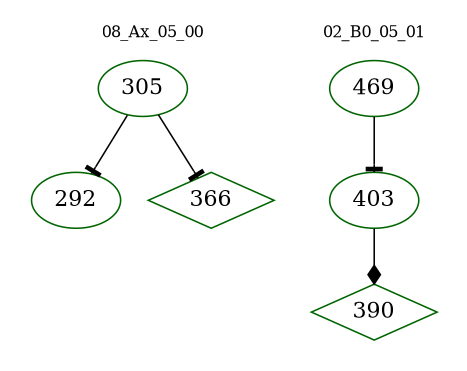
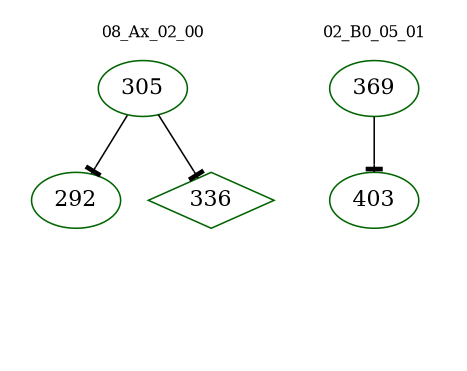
cluster "08_Ax_05_00": label "08_Ax_05_00" -> "08_Ax_02_00"
node "469": label "469" -> "369"
node "366": label "366" -> "336"
node "390": removed
